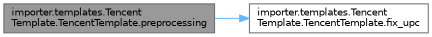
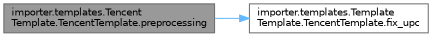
node "importer.templates.Tencent Template.TencentTemplate.fix_upc": label "importer.templates.Tencent Template.TencentTemplate.fix_upc" -> "importer.templates.Template Template.TencentTemplate.fix_upc"
